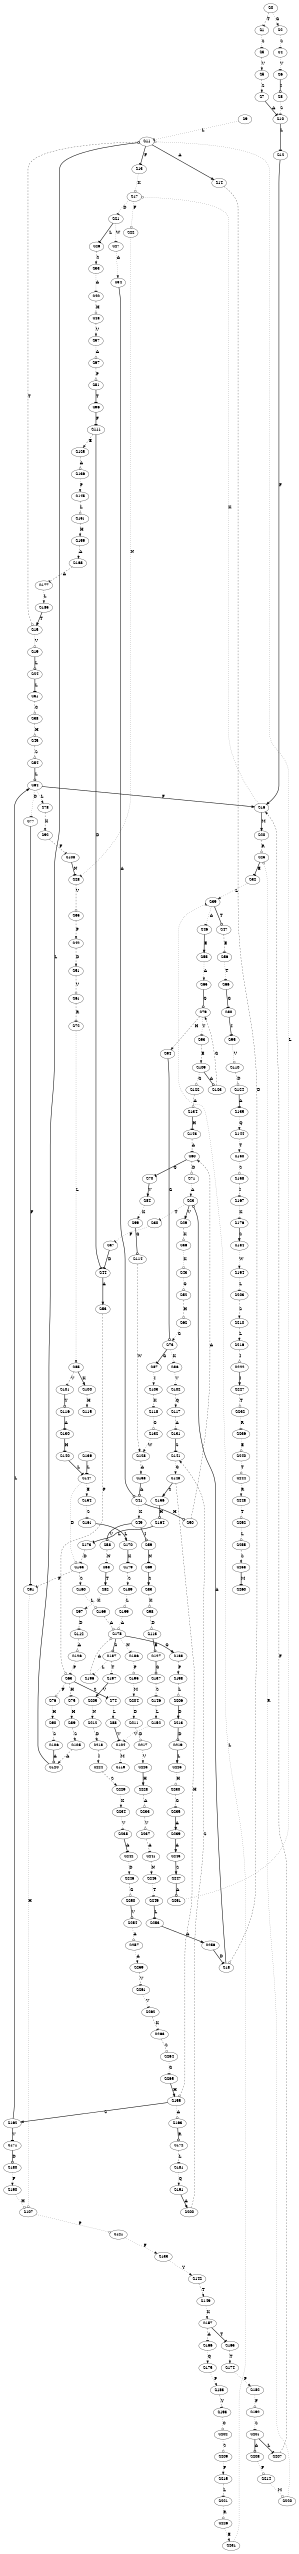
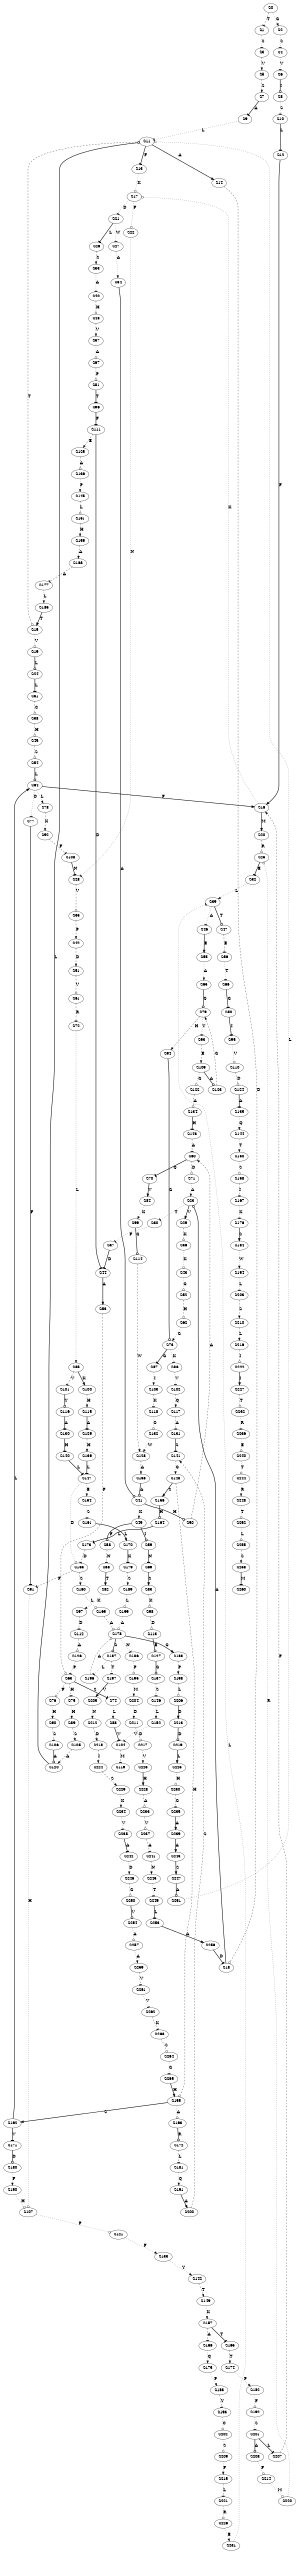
edge "S7" -> "S10": now "S7" -> "S9"
node "S129": added
edge "S49" -> "S58": label "V" -> "F"
